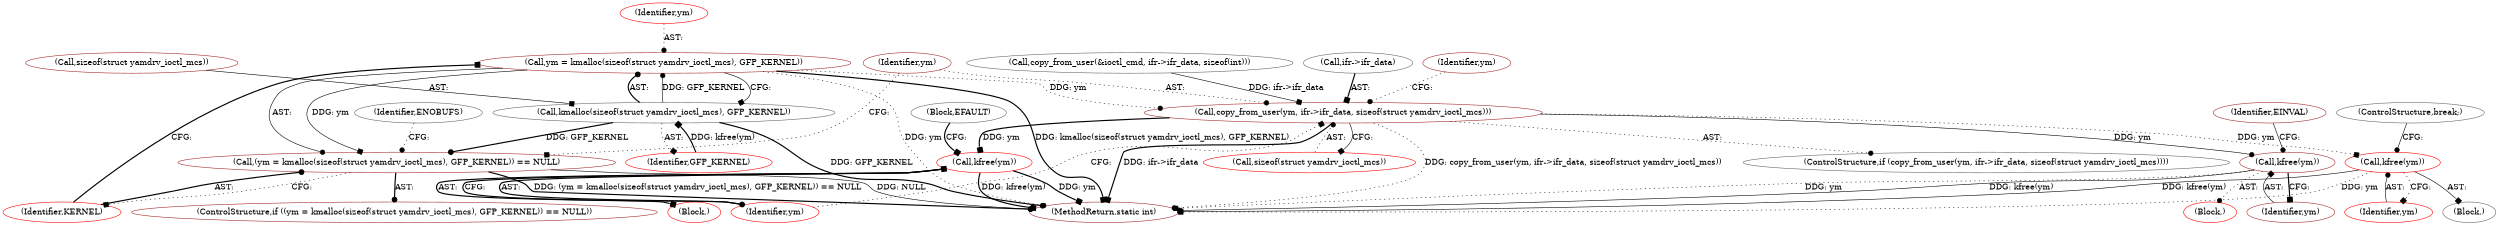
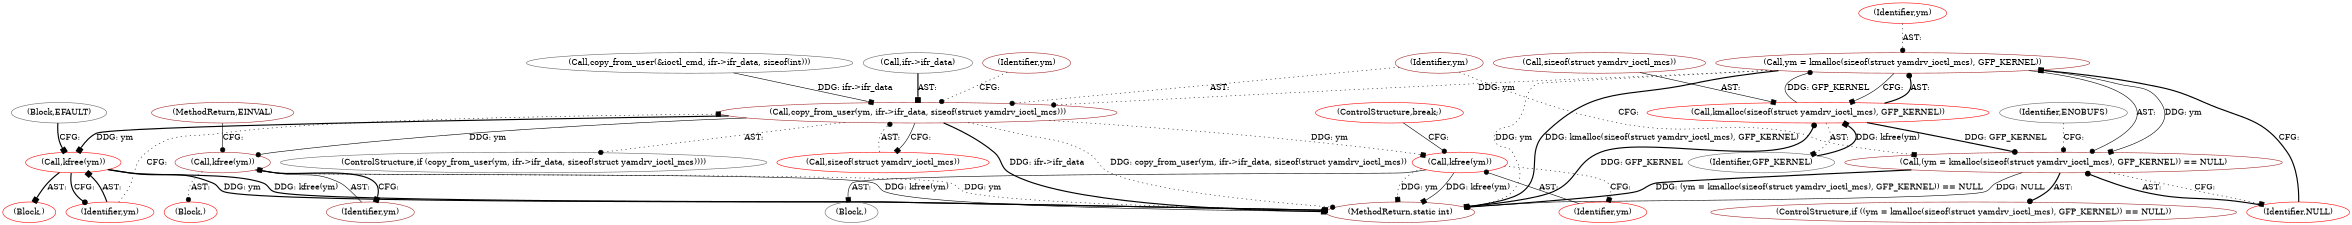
node "(Call,kmalloc(sizeof(struct yamdrv_ioctl_mcs), GFP_KERNEL))": color gray40 -> red
node "(Identifier,EINVAL)": label "(Identifier,EINVAL)" -> "(MethodReturn,EINVAL)"
node "(ControlStructure,break;)": color gray40 -> red
node "(Identifier,GFP_KERNEL)": color red -> gray40
edge "(Call,kmalloc(sizeof(struct yamdrv_ioctl_mcs), GFP_KERNEL))" -> "(MethodReturn,static int)": reversed
node "(Identifier,KERNEL)": label "(Identifier,KERNEL)" -> "(Identifier,NULL)"
